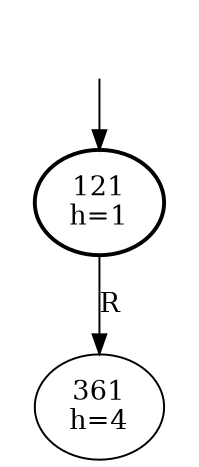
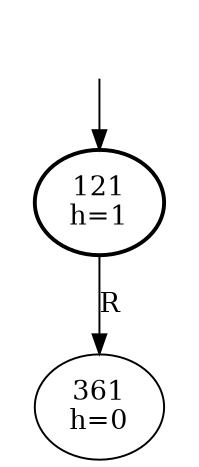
node "361 h=4": label "361 h=4" -> "361 h=0"
